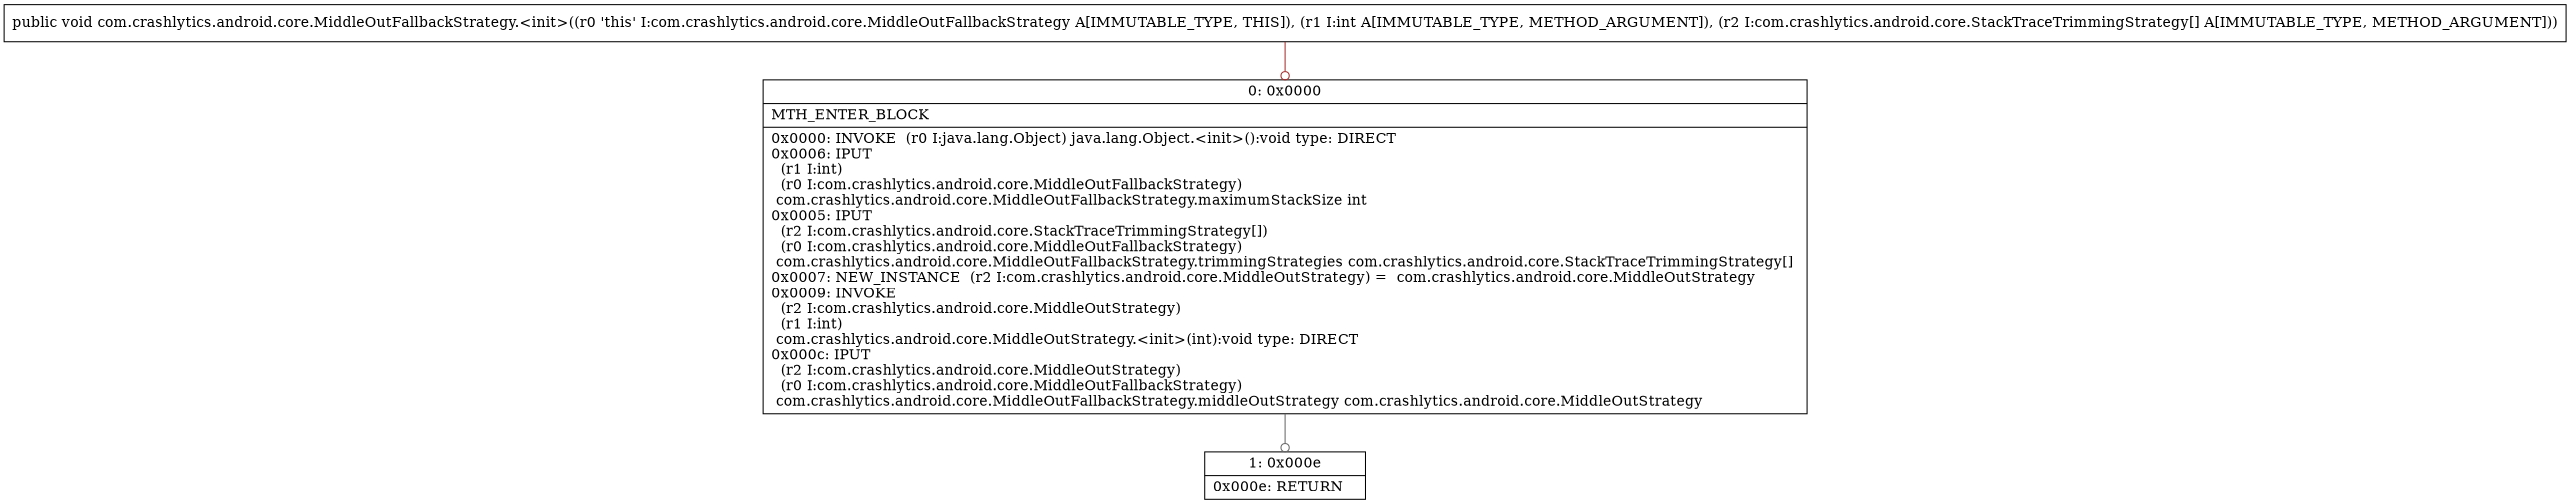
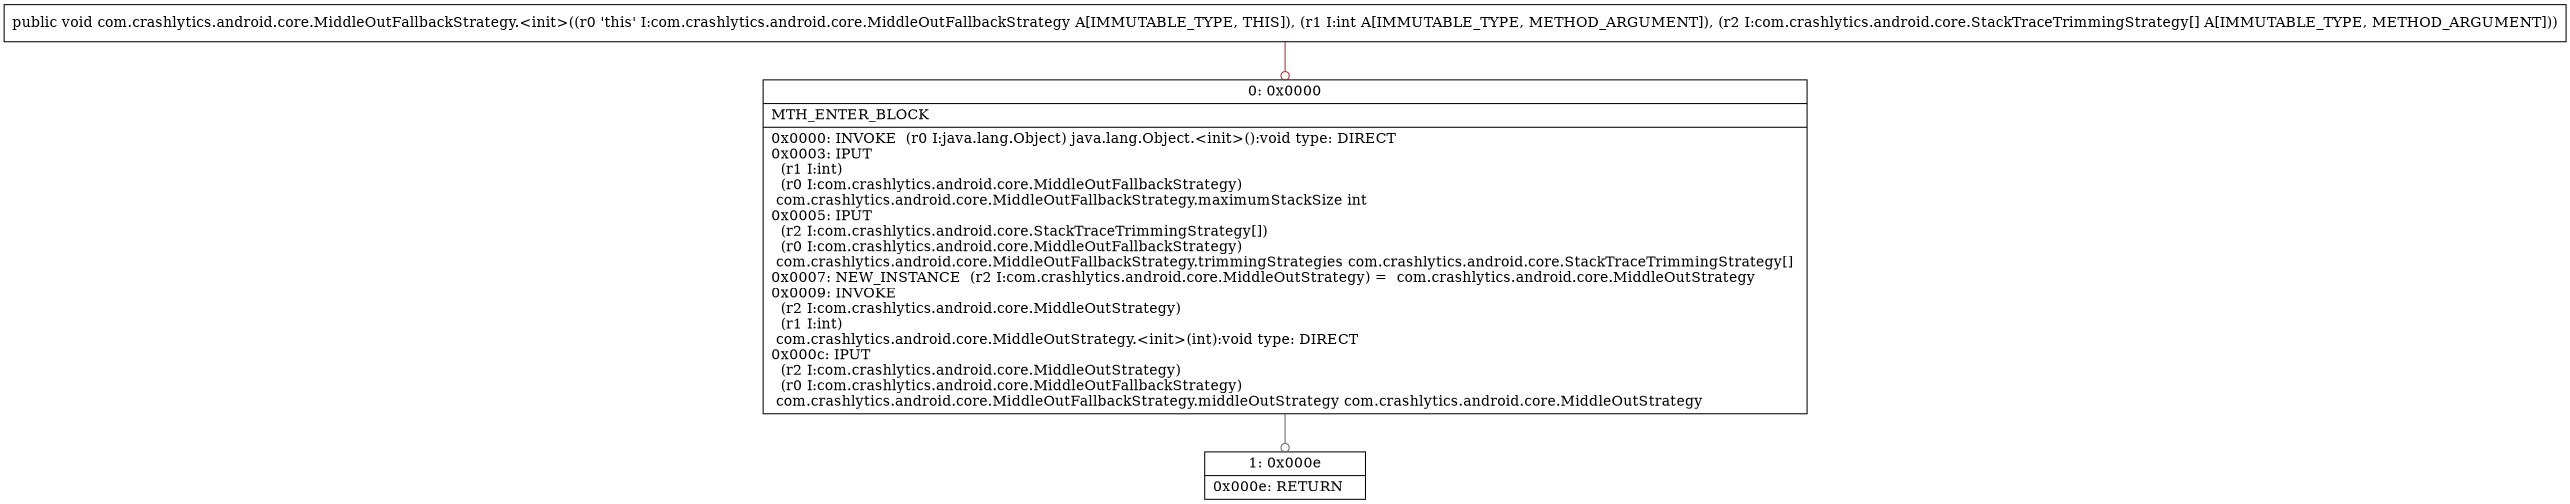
node "0: 0x0000": text "0x0006: IPUT" -> "0x0003: IPUT"
